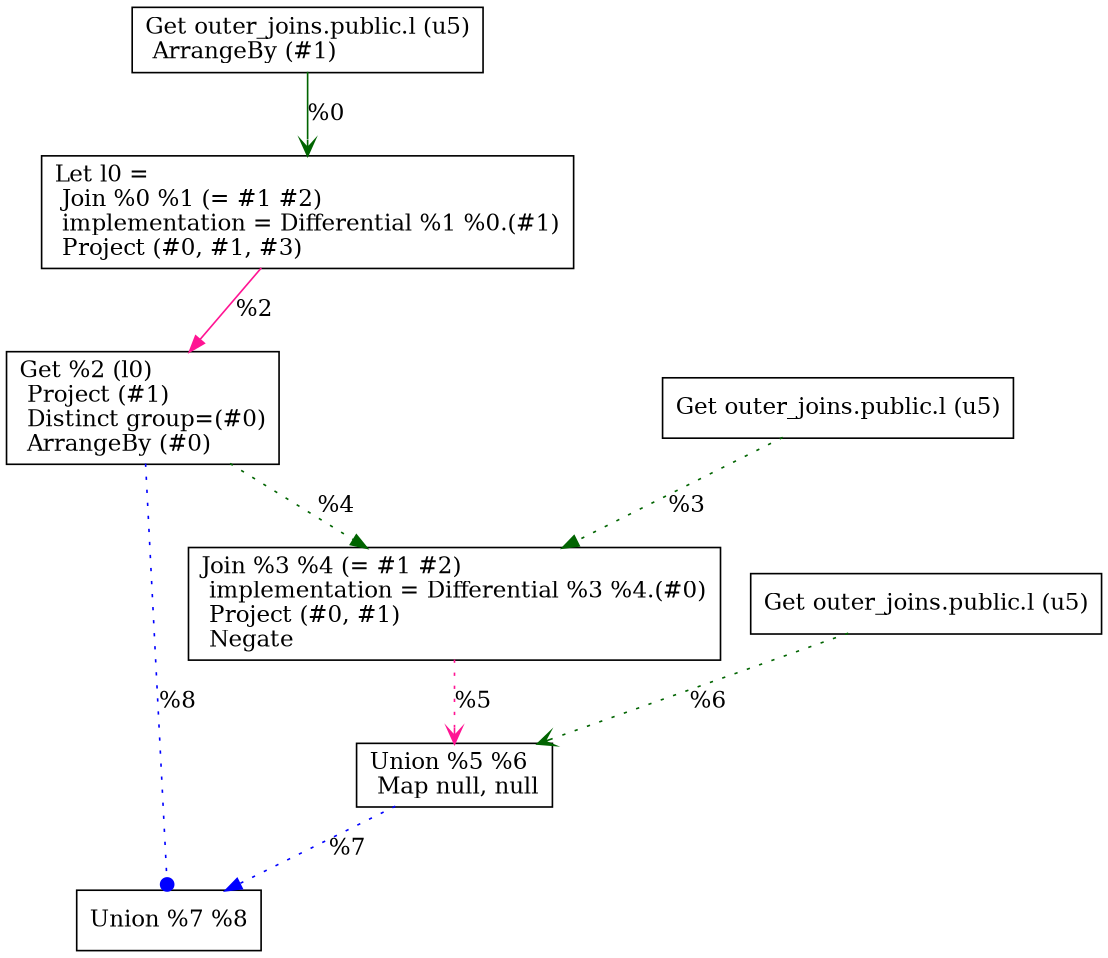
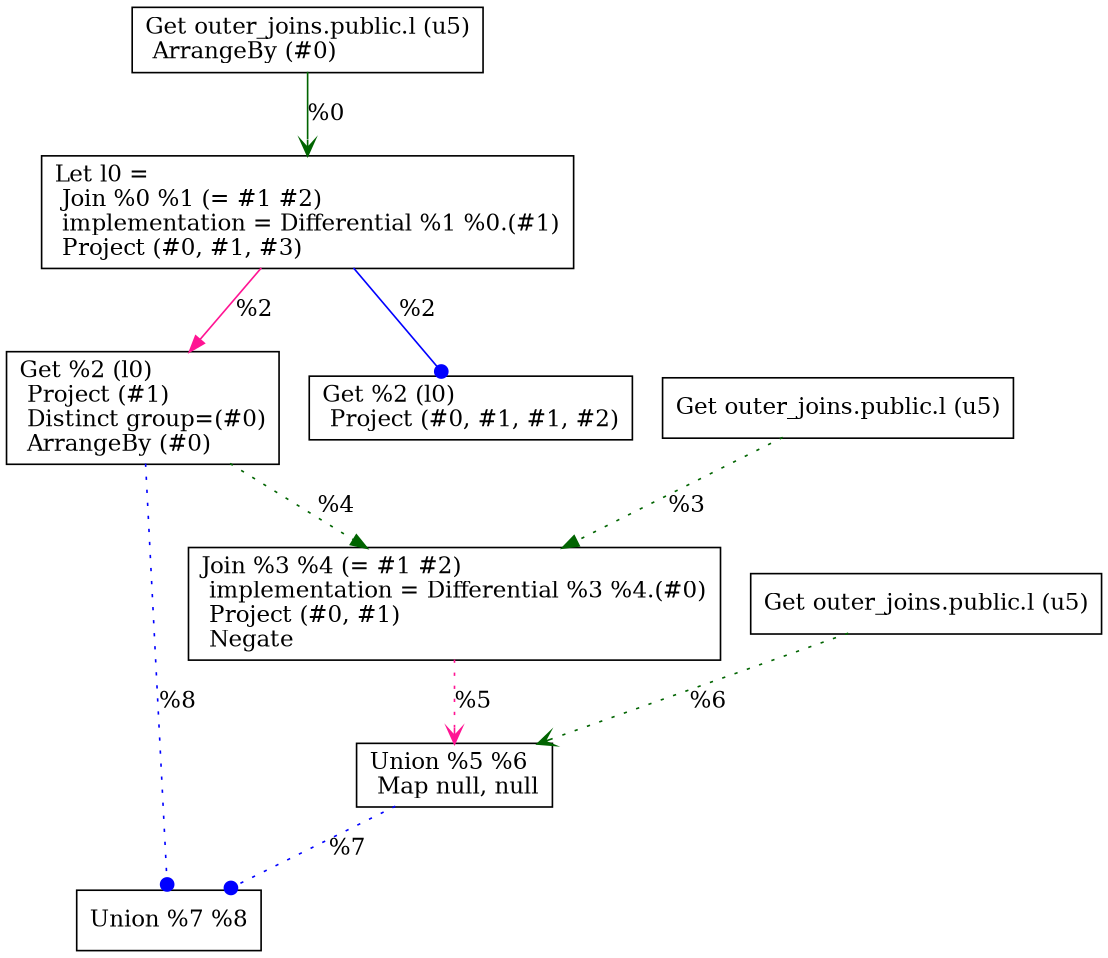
node "Get outer_joins.public.l (u5) ArrangeBy (#1)": label "Get outer_joins.public.l (u5) ArrangeBy (#1)" -> "Get outer_joins.public.l (u5) ArrangeBy (#0)"
node "Get %2 (l0) Project (#0, #1, #1, #2)": added
edge "Union %5 %6 Map null, null" -> "Union %7 %8": arrowhead normal -> dot
